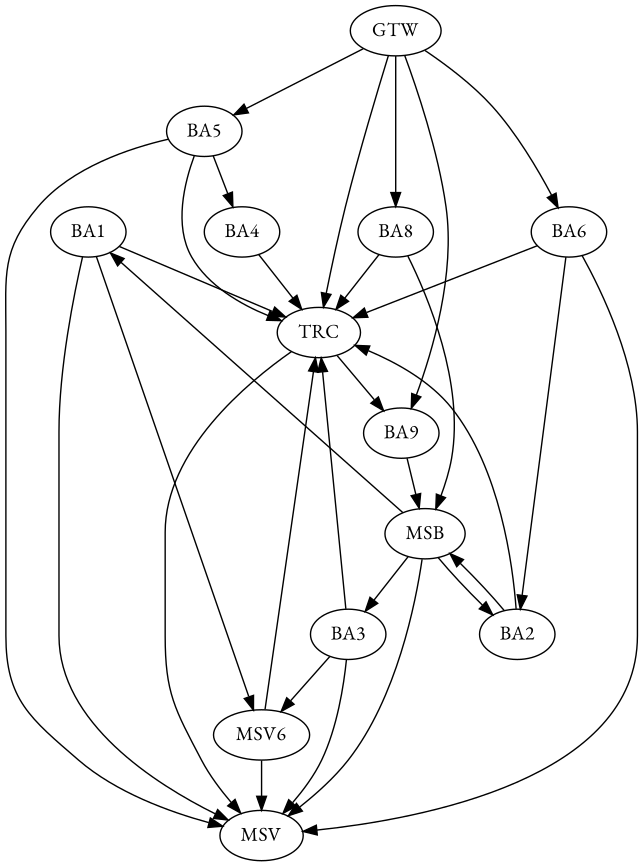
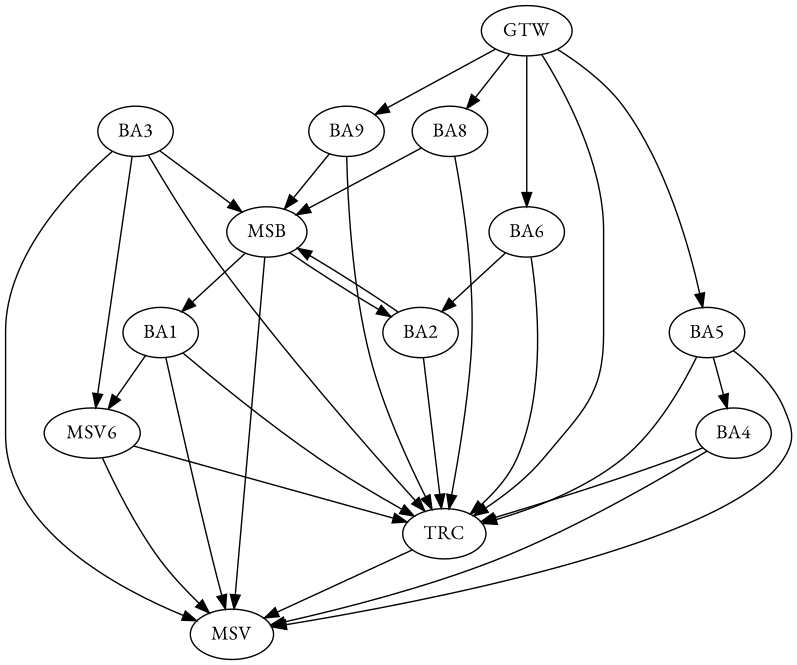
edge "TRC" -> "BA9": reversed
edge "MSB" -> "BA3": reversed
edge "BA6" -> "MSV": now "BA4" -> "MSV"
